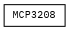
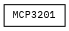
node "MCP3208": label "MCP3208" -> "MCP3201"
